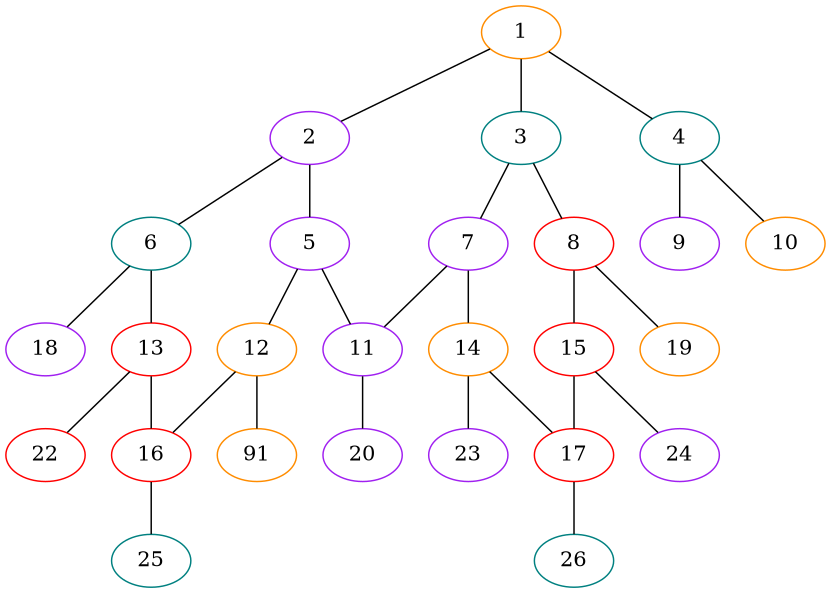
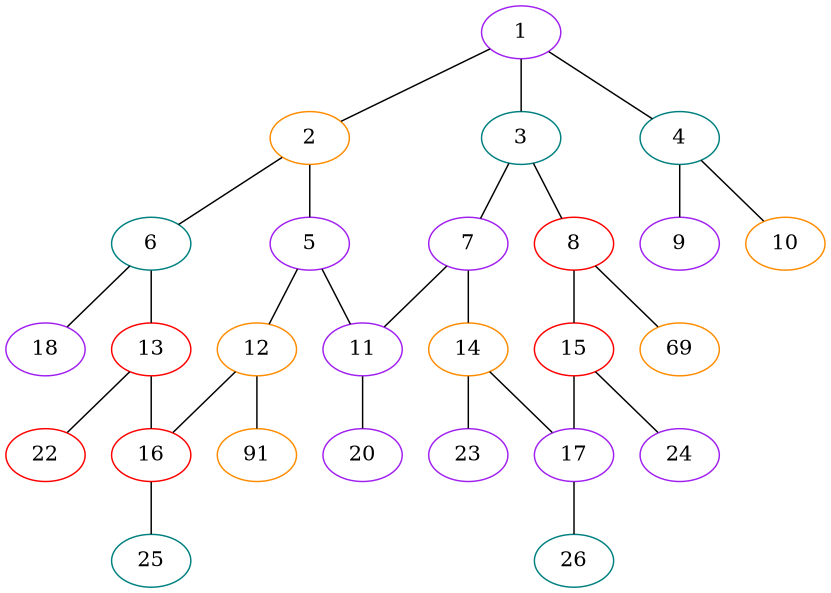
node "1": color darkorange -> purple
node "2": color purple -> darkorange
node "19": label "19" -> "69"
node "17": color red -> purple
